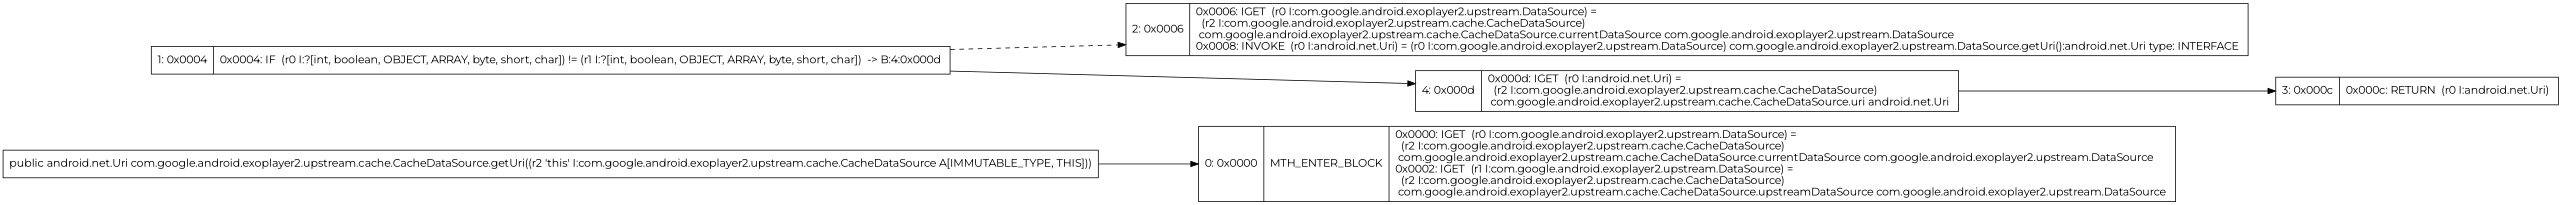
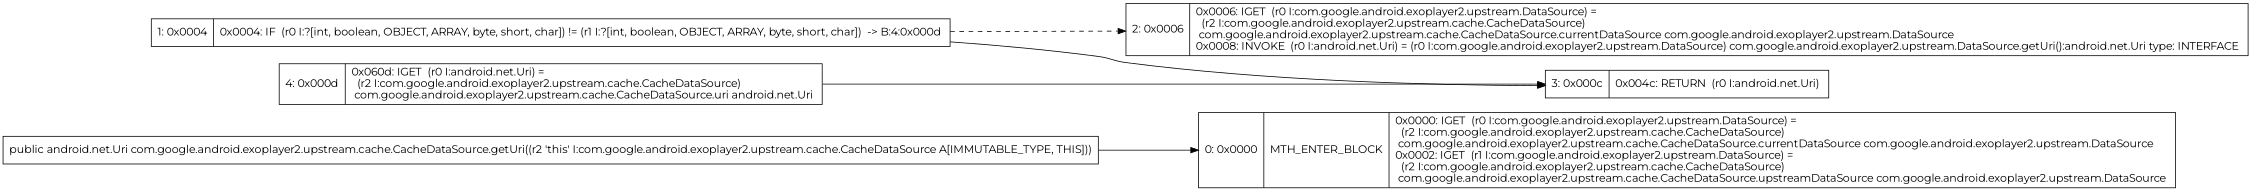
edge "1: 0x0004" -> "4: 0x000d": now "1: 0x0004" -> "3: 0x000c"
node "4: 0x000d": text "0x000d: IGET  (r0 I:android.net.Uri) =" -> "0x060d: IGET  (r0 I:android.net.Uri) ="
node "3: 0x000c": text "0x000c: RETURN  (r0 I:android.net.Uri)" -> "0x004c: RETURN  (r0 I:android.net.Uri)"
